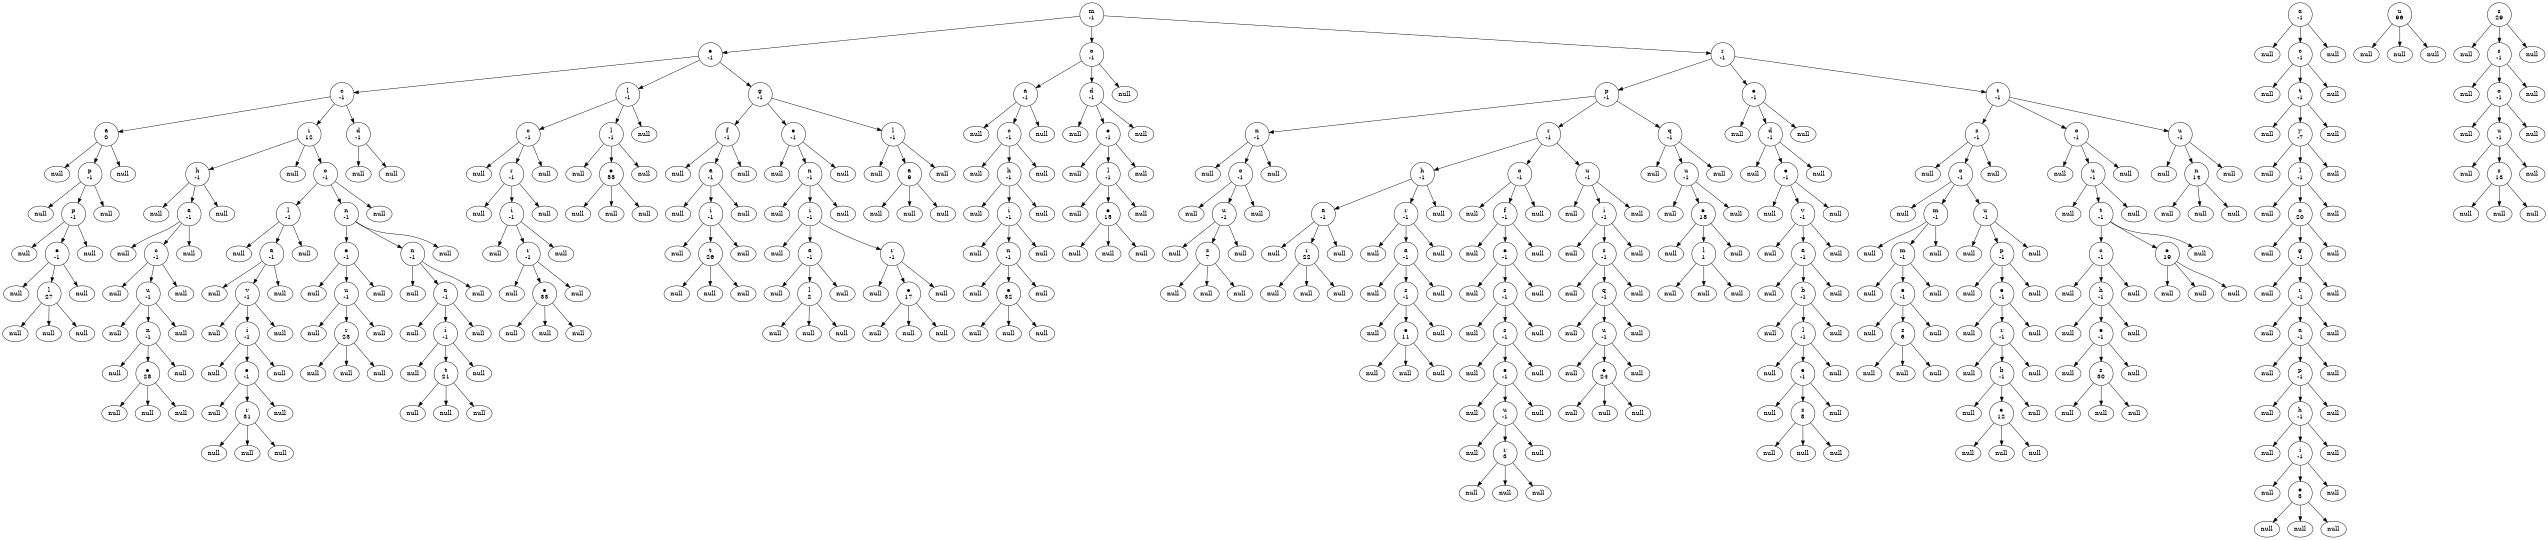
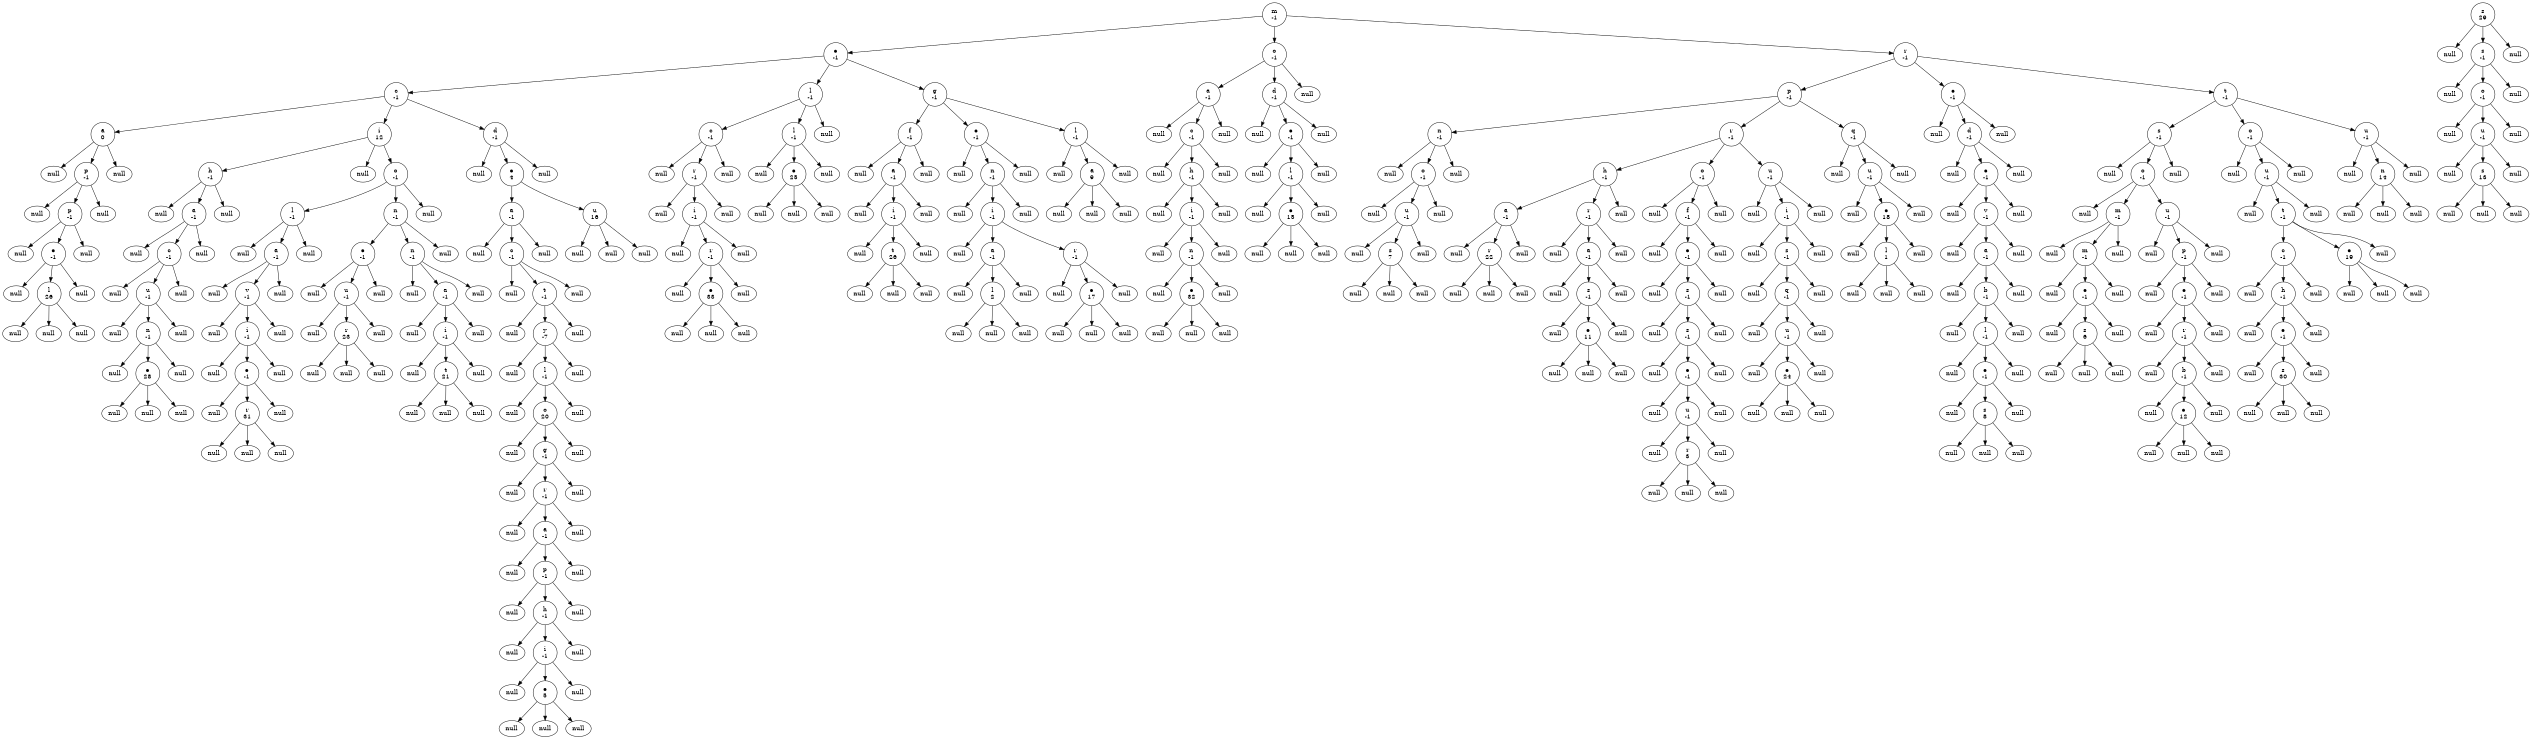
node "u 96": label "u 96" -> "u 16"
node "e 4": added
node "e 55": label "e 55" -> "e 25"
node "l 27": label "l 27" -> "l 26"
